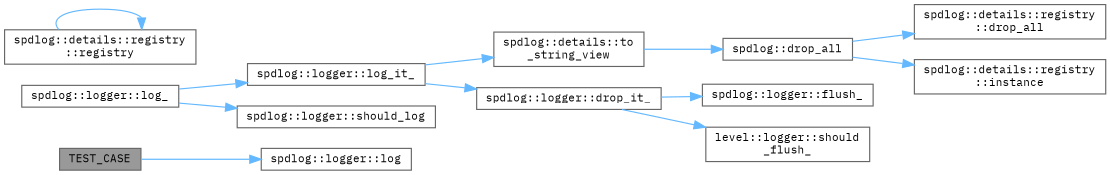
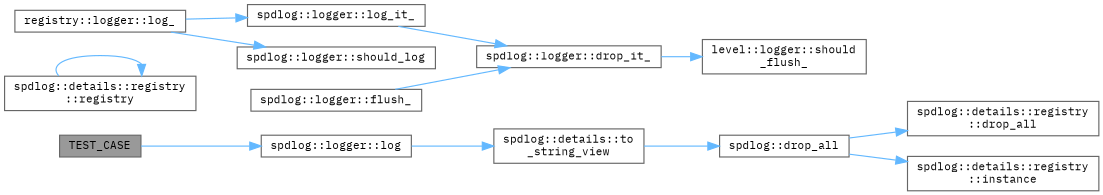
edge "spdlog::logger::log_it_" -> "spdlog::details::to _string_view": now "spdlog::logger::log" -> "spdlog::details::to _string_view"
node "spdlog::logger::log_": label "spdlog::logger::log_" -> "registry::logger::log_"
edge "spdlog::logger::drop_it_" -> "spdlog::logger::flush_": reversed
